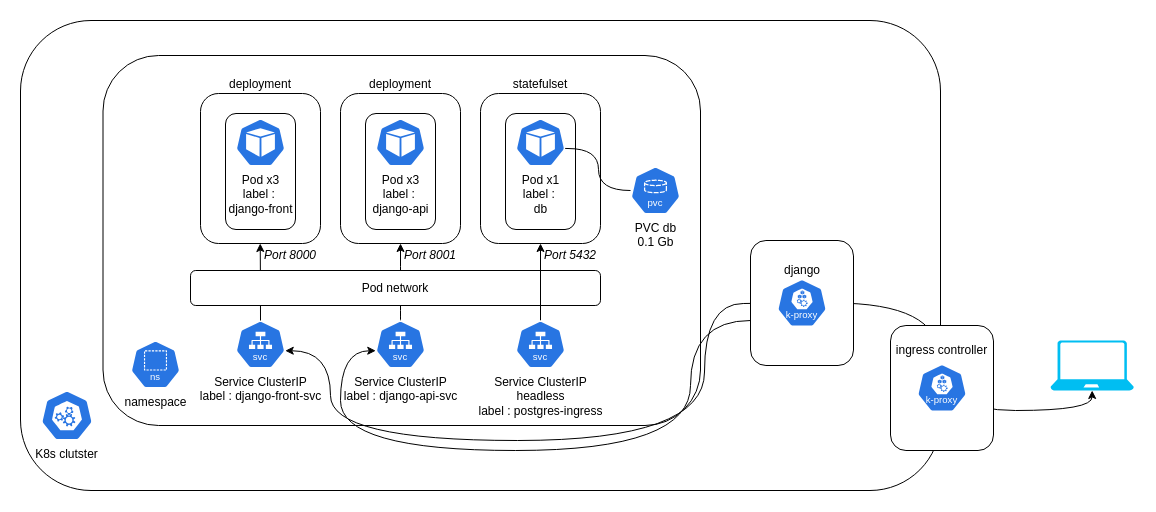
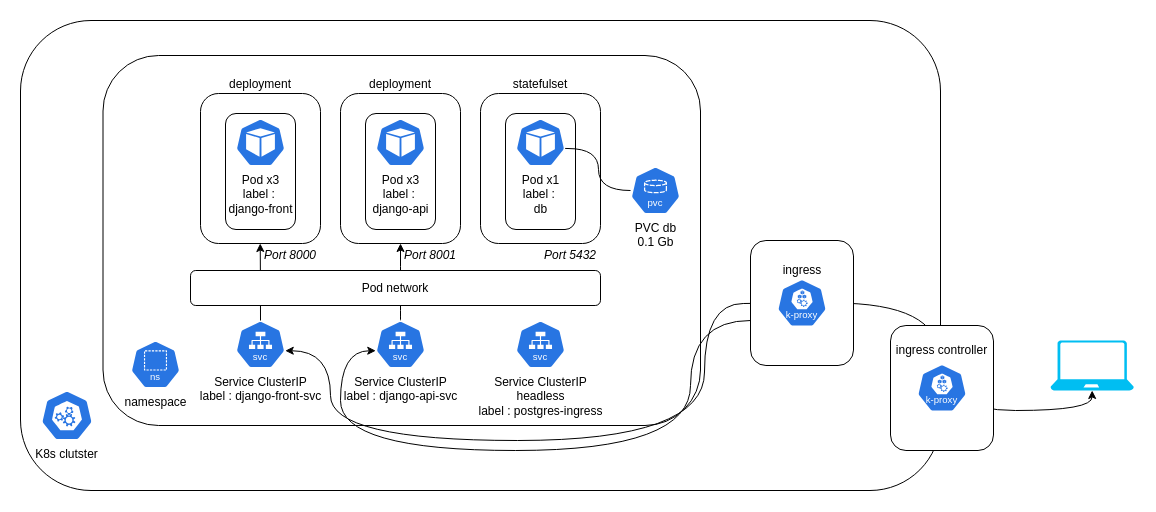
node "django": label "django" -> "ingress"
edge "Service ClusterIP headless label : postgres-ingress" -> "statefulset": removed
